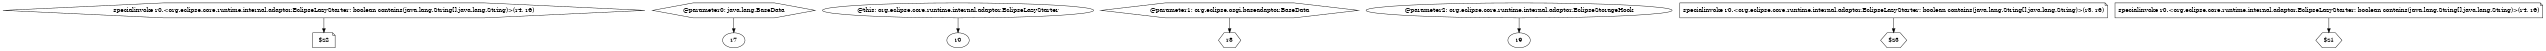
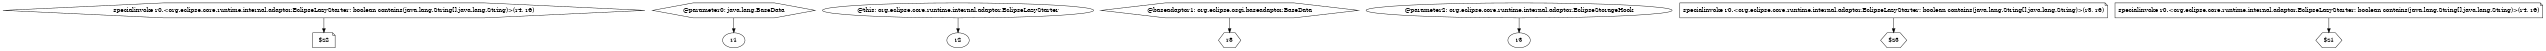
node "@parameter1: org.eclipse.osgi.baseadaptor.BaseData": label "@parameter1: org.eclipse.osgi.baseadaptor.BaseData" -> "@baseadaptor1: org.eclipse.osgi.baseadaptor.BaseData"
node "r7": label "r7" -> "r1"
node "r0": label "r0" -> "r2"
node "r9": label "r9" -> "r3"
